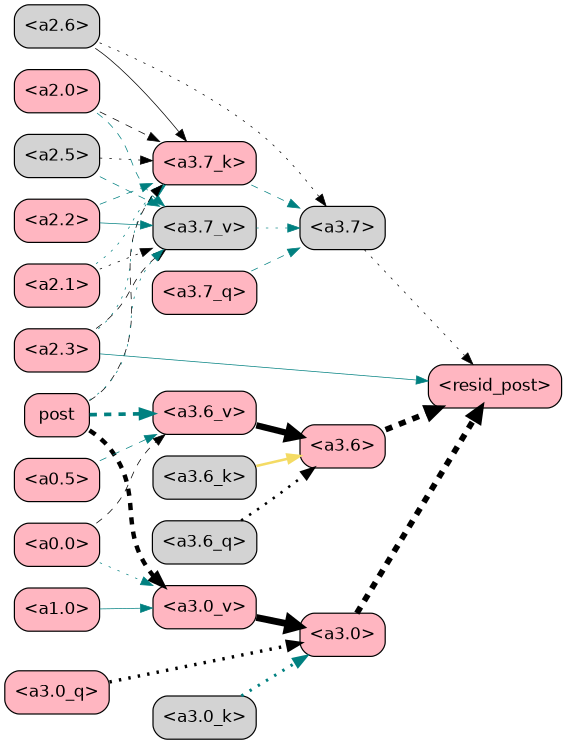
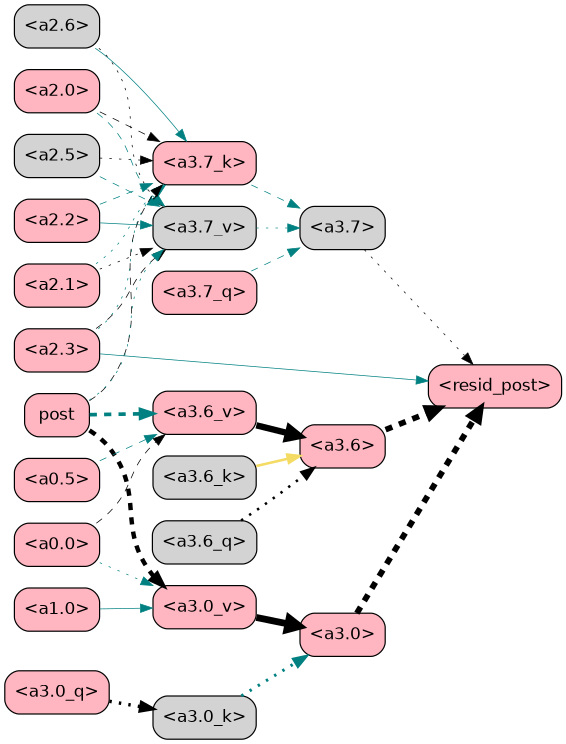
edge "<a2.6>" -> "<a3.7_k>": color black -> teal
edge "<a2.6>" -> "<a3.7>": now "<a2.6>" -> "<a3.7_v>"
edge "<a3.0_q>" -> "<a3.0>": now "<a3.0_q>" -> "<a3.0_k>"
